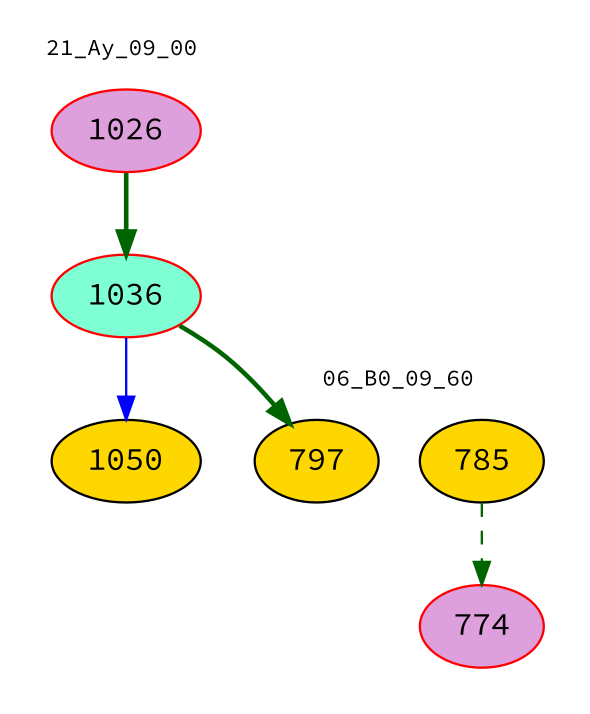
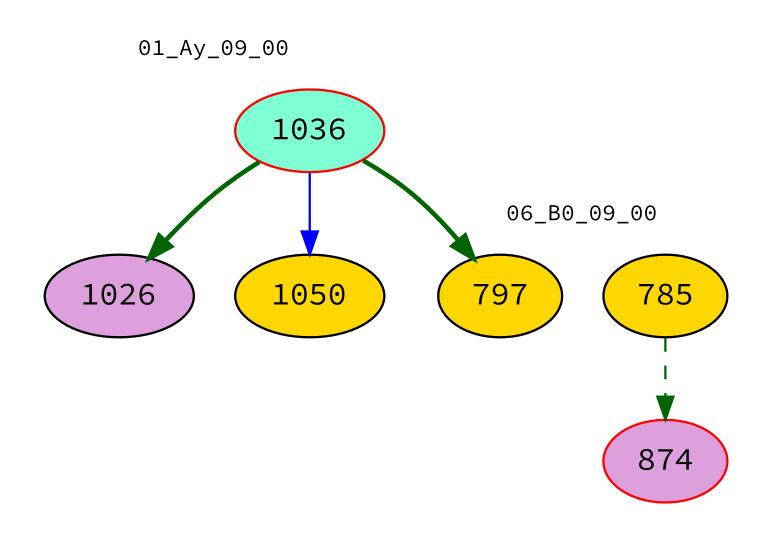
cluster "21_Ay_09_00": label "21_Ay_09_00" -> "01_Ay_09_00"
node "1026": color red -> black
edge "1026" -> "1036": reversed
cluster "06_B0_09_60": label "06_B0_09_60" -> "06_B0_09_00"
node "774": label "774" -> "874"
